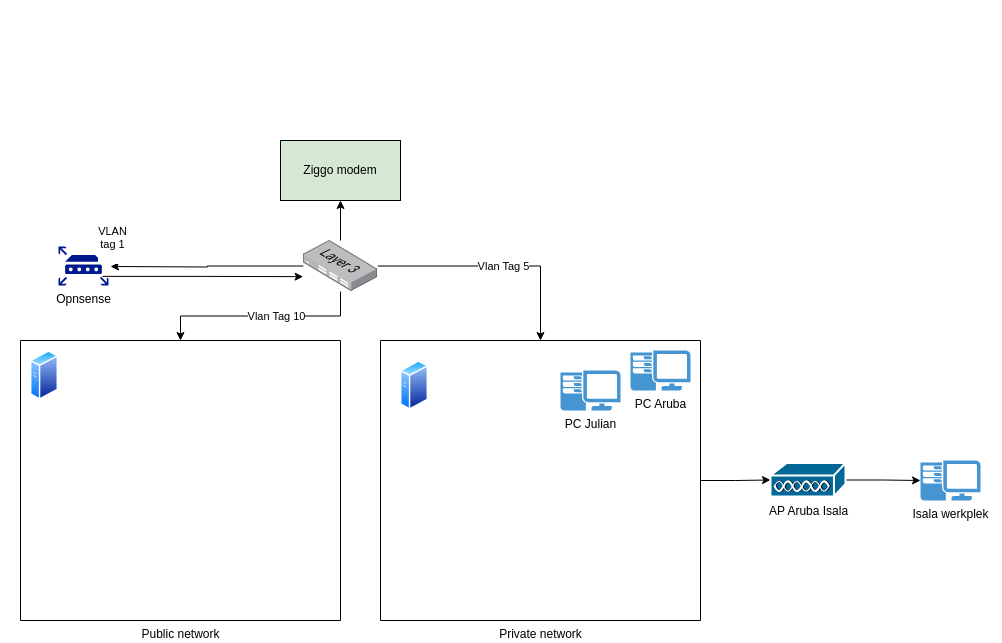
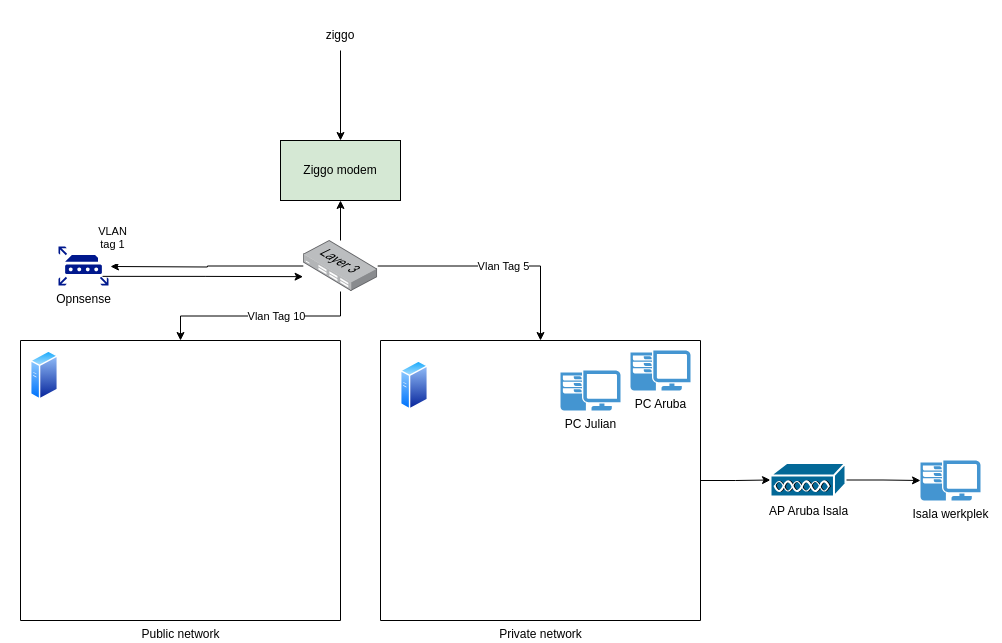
node "ziggo": added
edge "ziggo" -> "Ziggo modem": added
